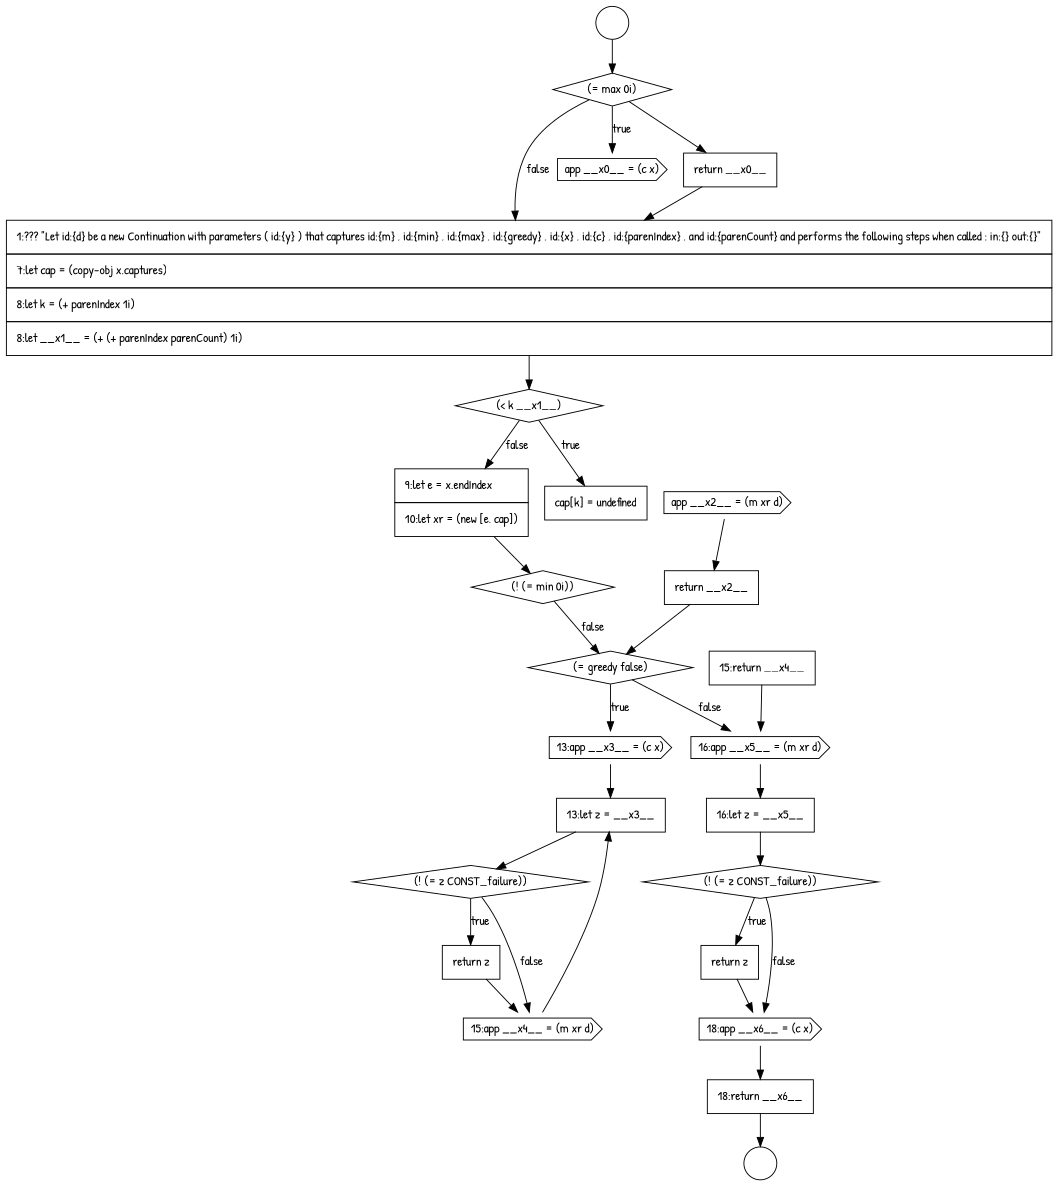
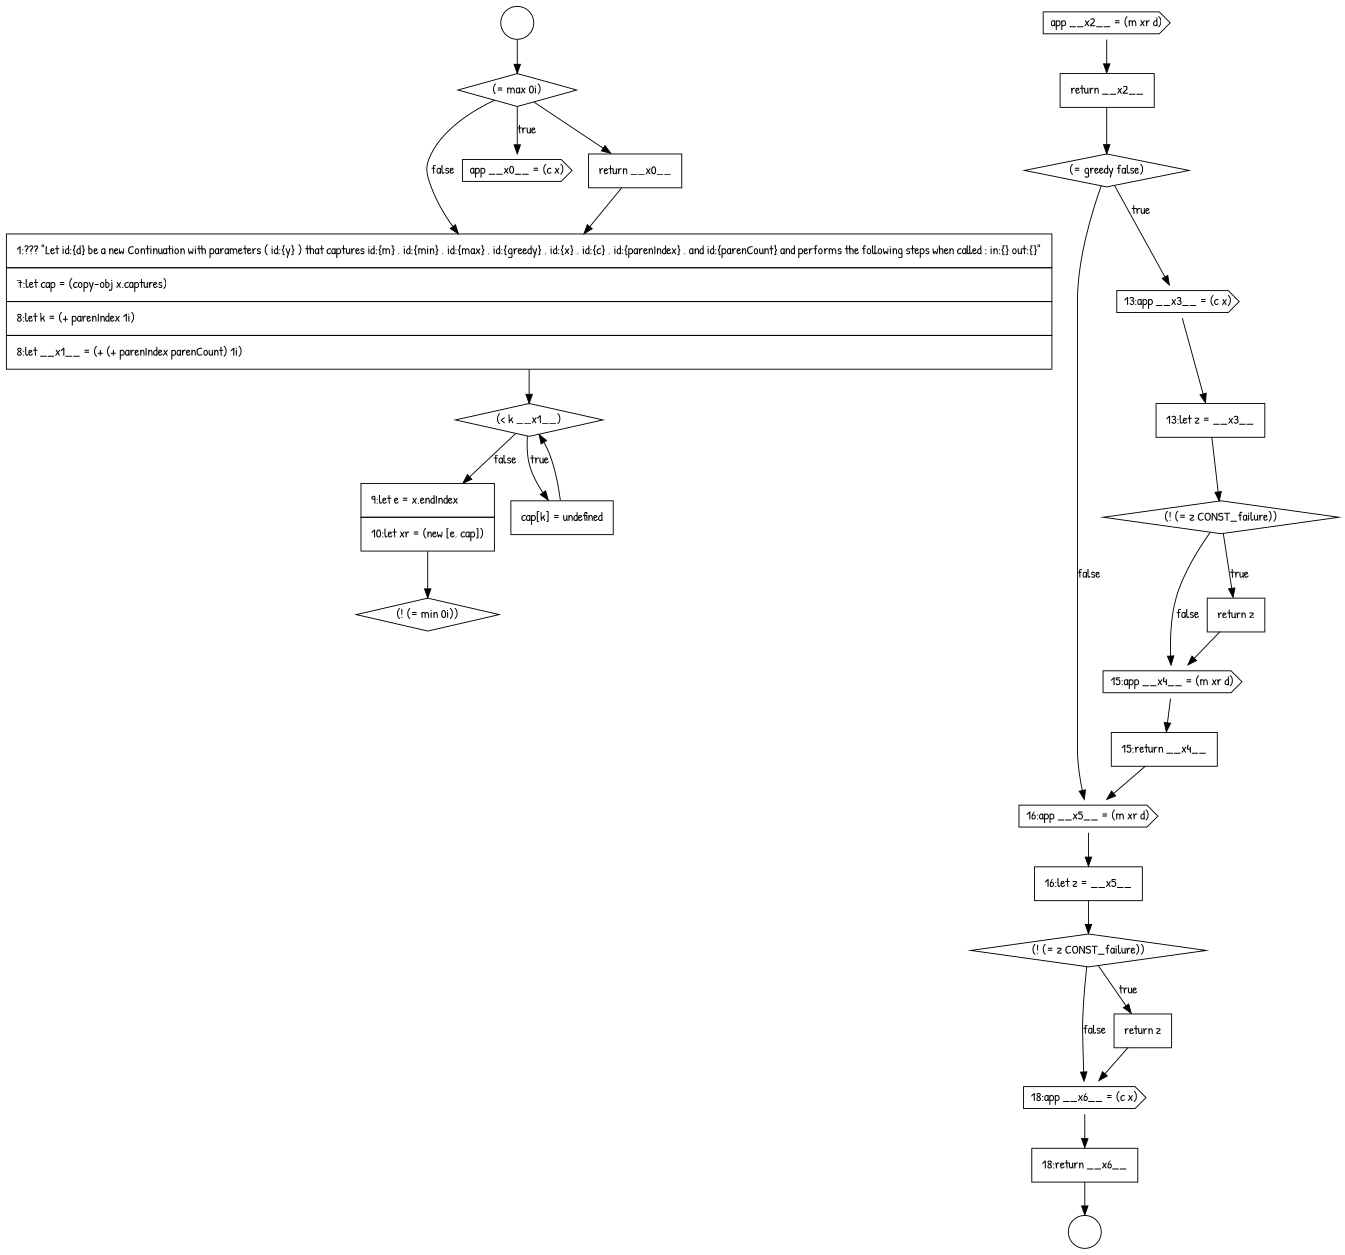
edge "cap[k] = undefined" -> "(< k __x1__)": added
edge "(! (= min 0i))" -> "(= greedy false)": removed, label "false"
edge "15:app __x4__ = (m xr d)" -> "13:let z = __x3__": now "15:app __x4__ = (m xr d)" -> "15:return __x4__"
